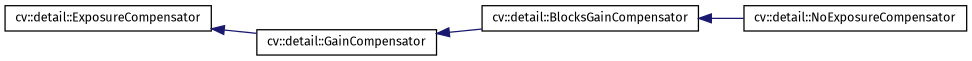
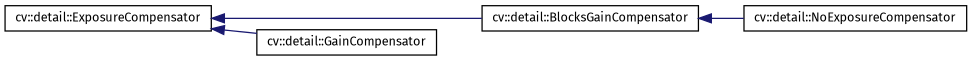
edge "cv::detail::BlocksGainCompensator" -> "cv::detail::GainCompensator": now "cv::detail::BlocksGainCompensator" -> "cv::detail::ExposureCompensator"
